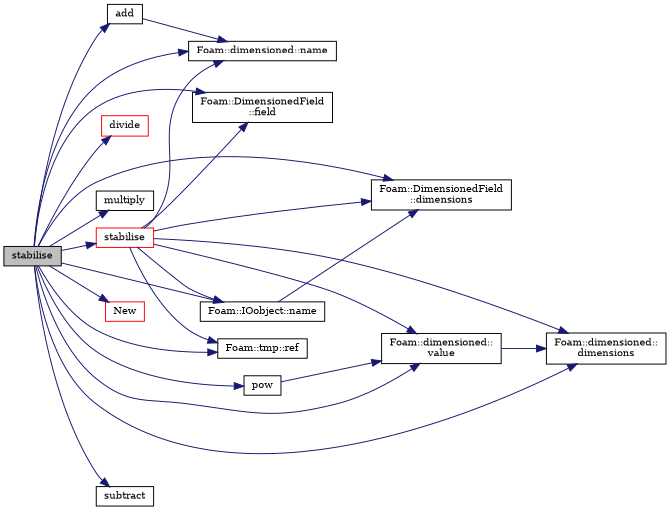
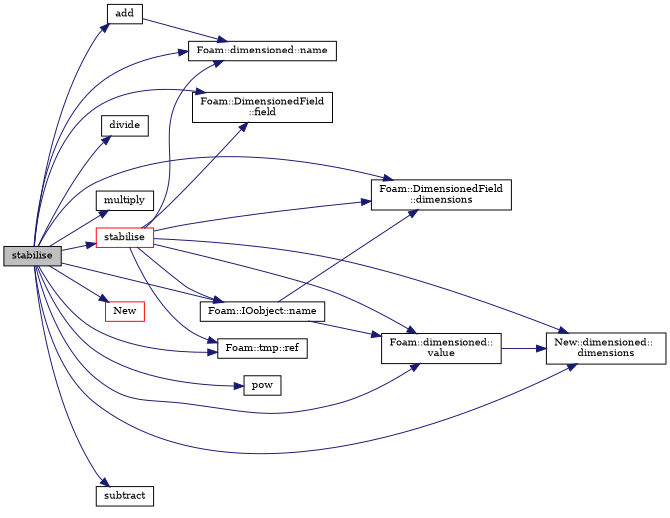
node "divide": color red -> black
node "Foam::dimensioned:: dimensions": label "Foam::dimensioned:: dimensions" -> "New::dimensioned:: dimensions"
edge "pow" -> "Foam::dimensioned:: value": now "Foam::IOobject::name" -> "Foam::dimensioned:: value"
